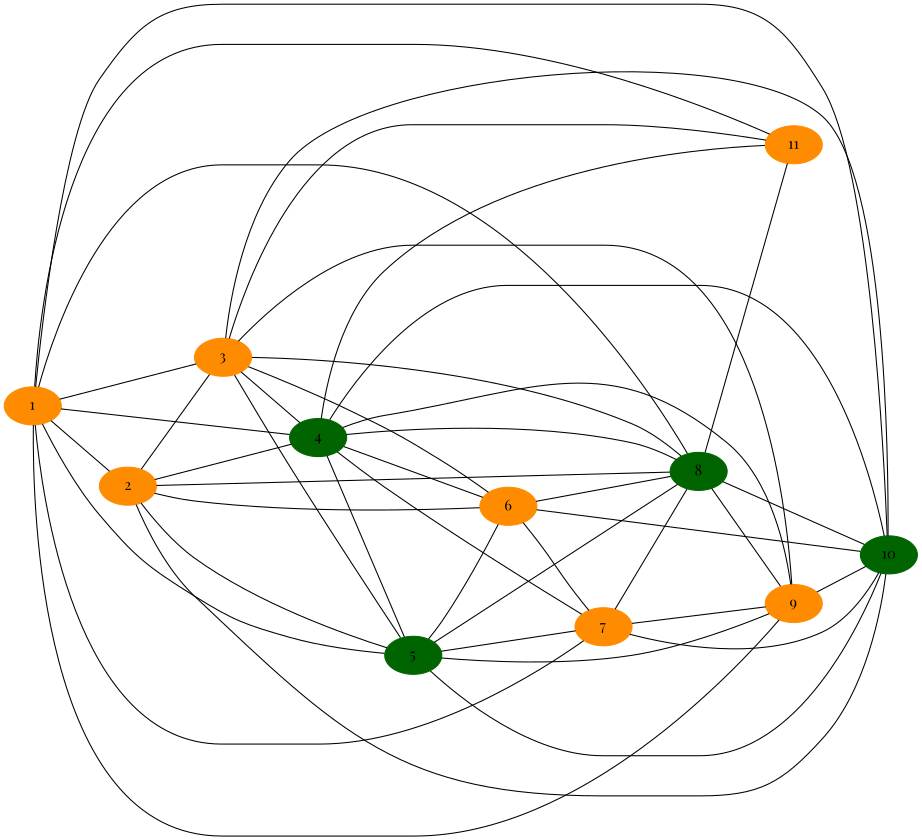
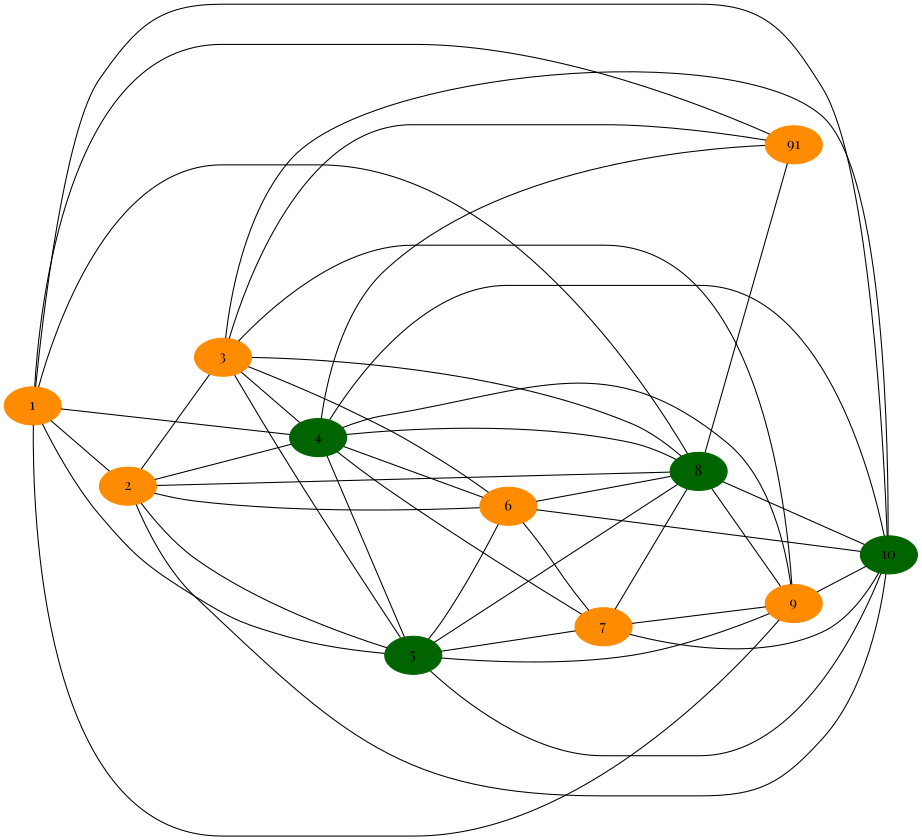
node "11": label "11" -> "91"
edge "3" -- "1": removed
edge "1" -- "7": removed
